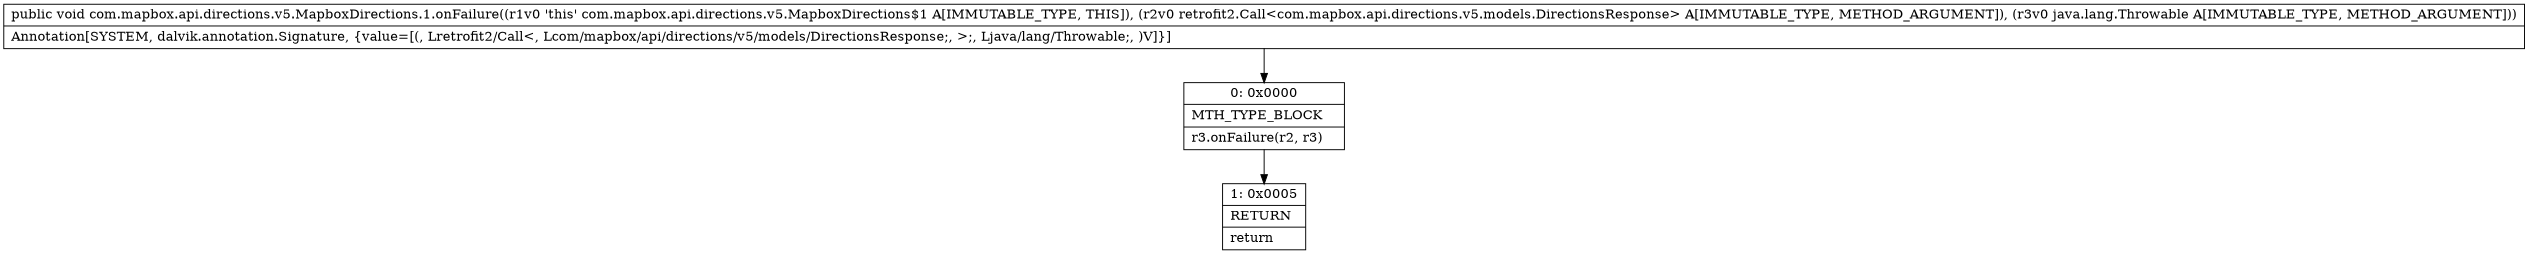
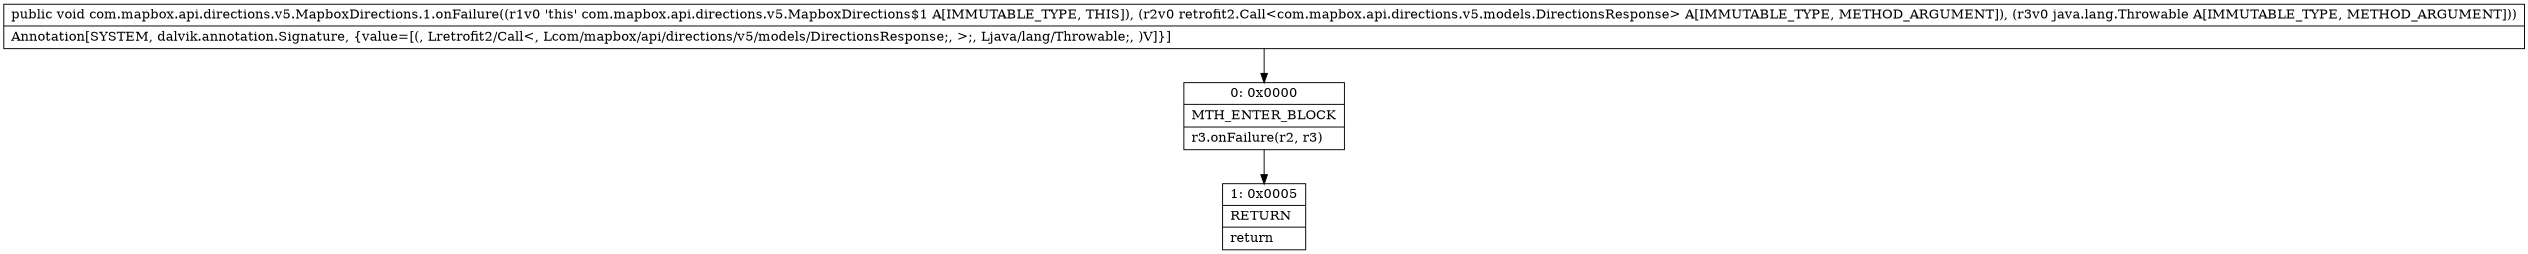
node "0: 0x0000": text "MTH_TYPE_BLOCK" -> "MTH_ENTER_BLOCK"
